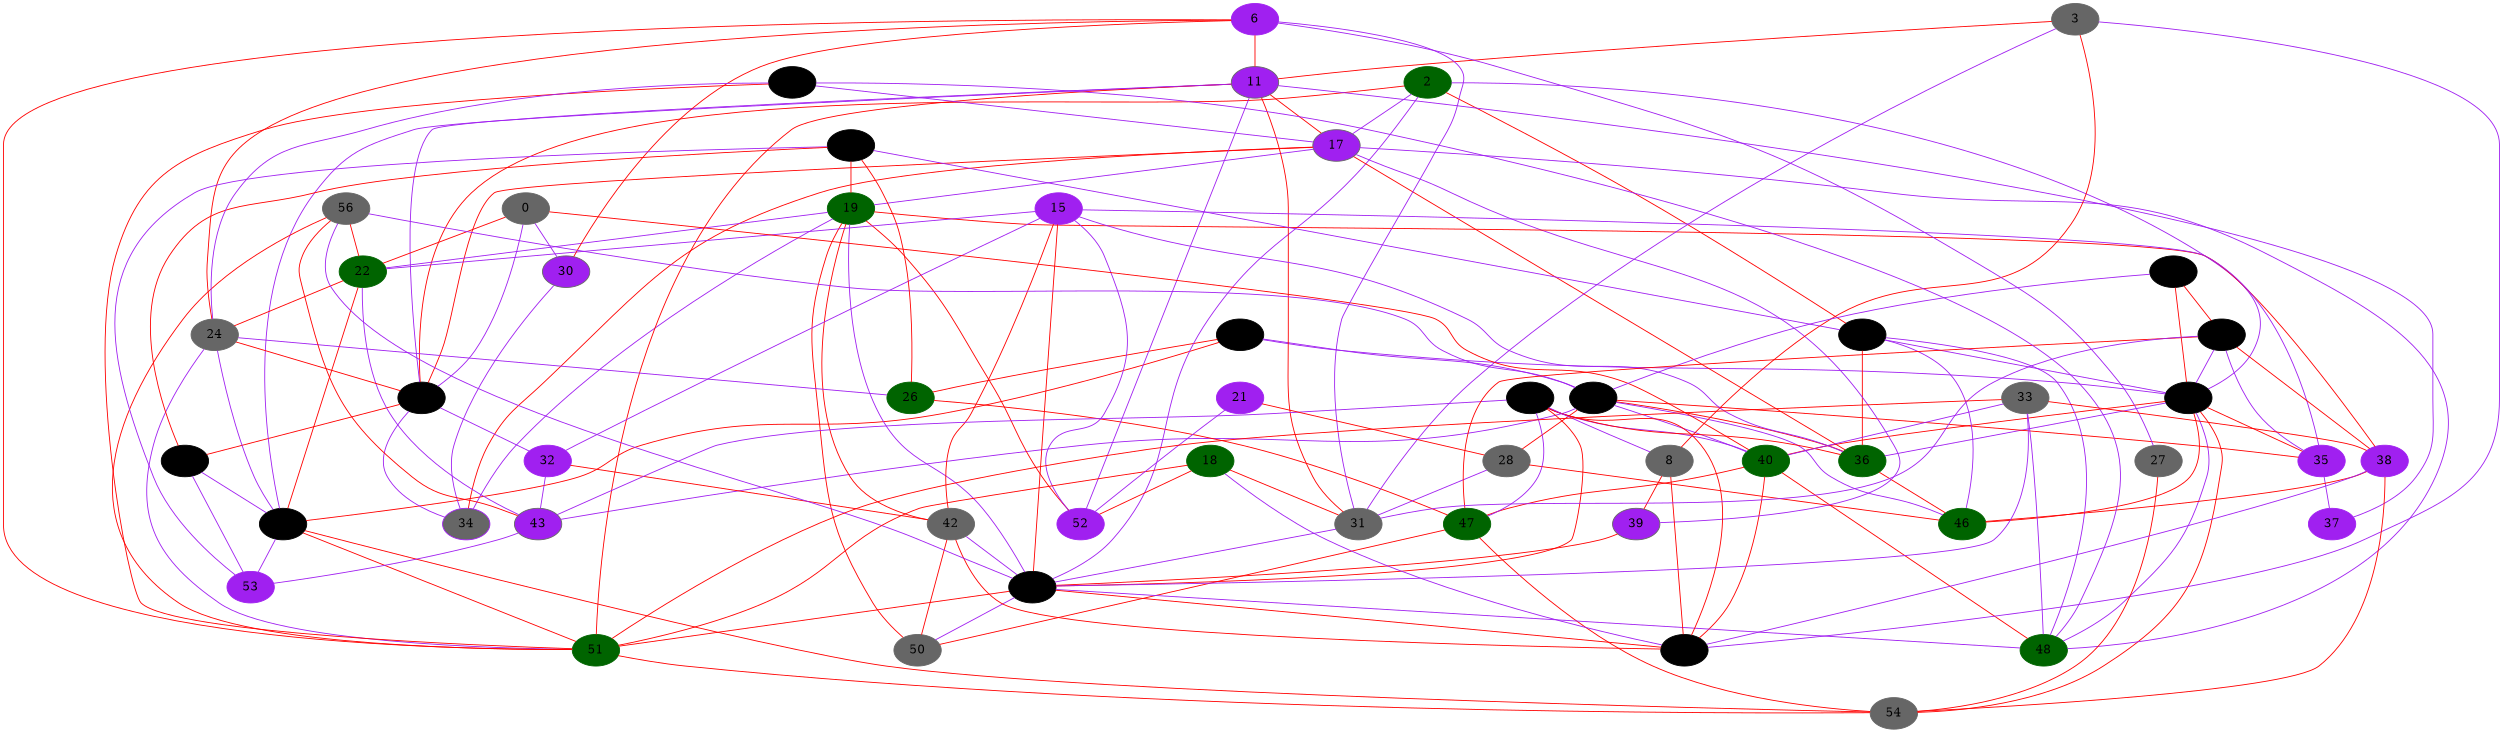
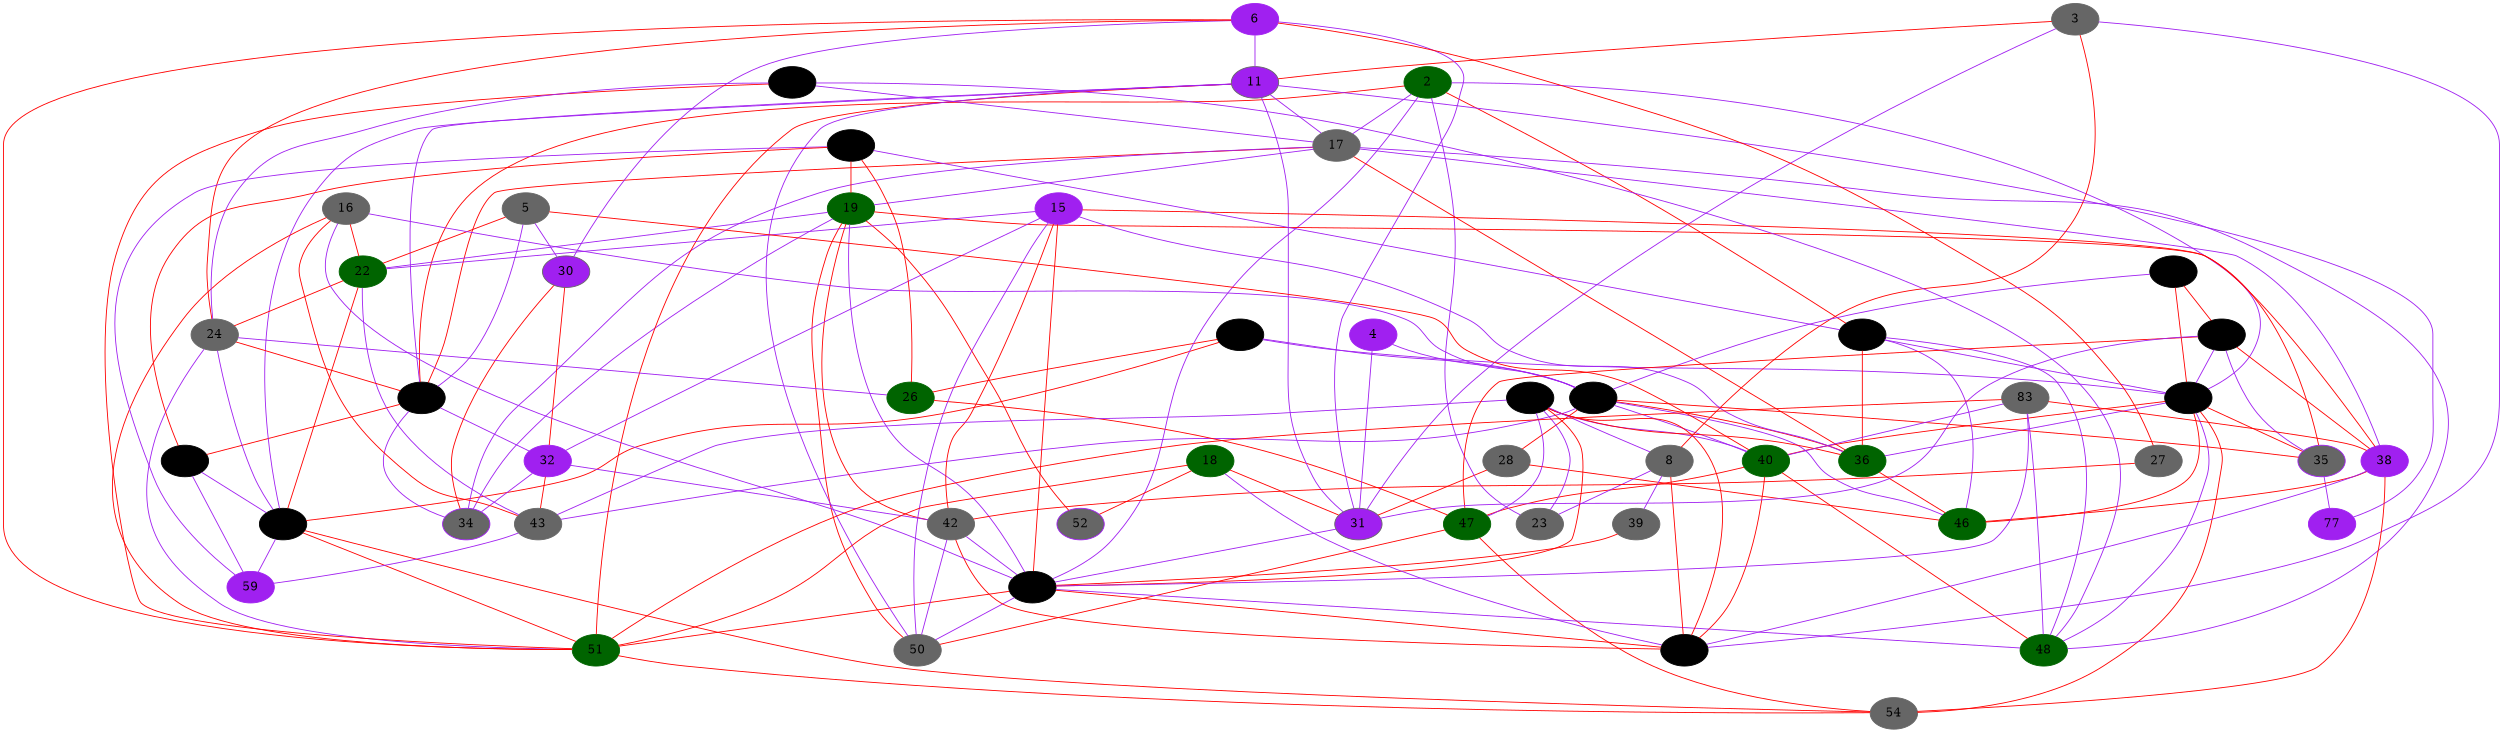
edge "6" -- "30": color red -> purple
edge "6" -- "11": color red -> purple
edge "11" -- "17": color red -> purple
edge "6" -- "27": color purple -> red
node "17": fillcolor purple -> gray40
edge "17" -- "34": color red -> purple
node "56": label "56" -> "16"
node "0": label "0" -> "5"
edge "15" -- "35": color purple -> red
edge "11" -- "52": now "11" -- "50"
edge "17" -- "39": now "17" -- "38"
edge "11" -- "31": color red -> purple
node "4": added
edge "30" -- "32": added
edge "15" -- "52": now "15" -- "50"
edge "30" -- "34": color purple -> red
node "21": removed
node "33": label "33" -> "83"
node "35": fillcolor purple -> gray40
edge "32" -- "34": added
edge "32" -- "43": color purple -> red
edge "28" -- "31": color purple -> red
edge "8" -- "39": color red -> purple
edge "32" -- "42": color red -> purple
node "43": fillcolor purple -> gray40
node "52": fillcolor purple -> gray40
node "31": fillcolor gray40 -> purple
node "23": added
node "39": fillcolor purple -> gray40
node "37": label "37" -> "77"
node "53": label "53" -> "59"
edge "42" -- "50": color red -> purple
edge "27" -- "54": now "27" -- "42"
